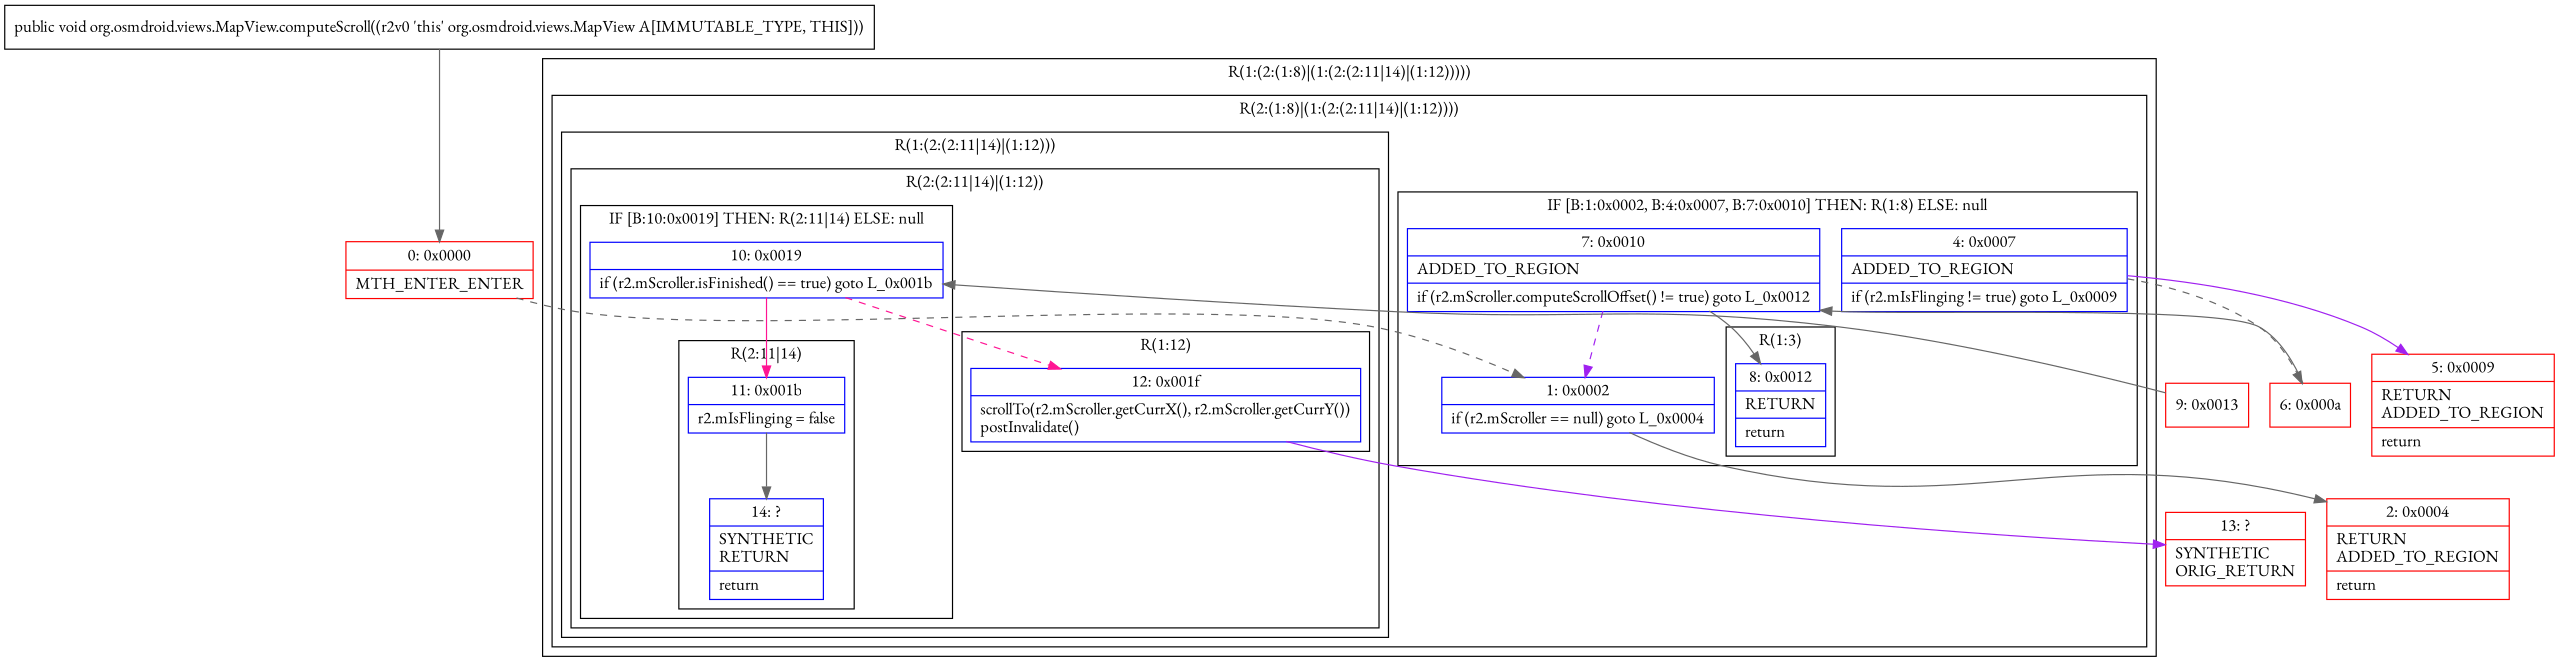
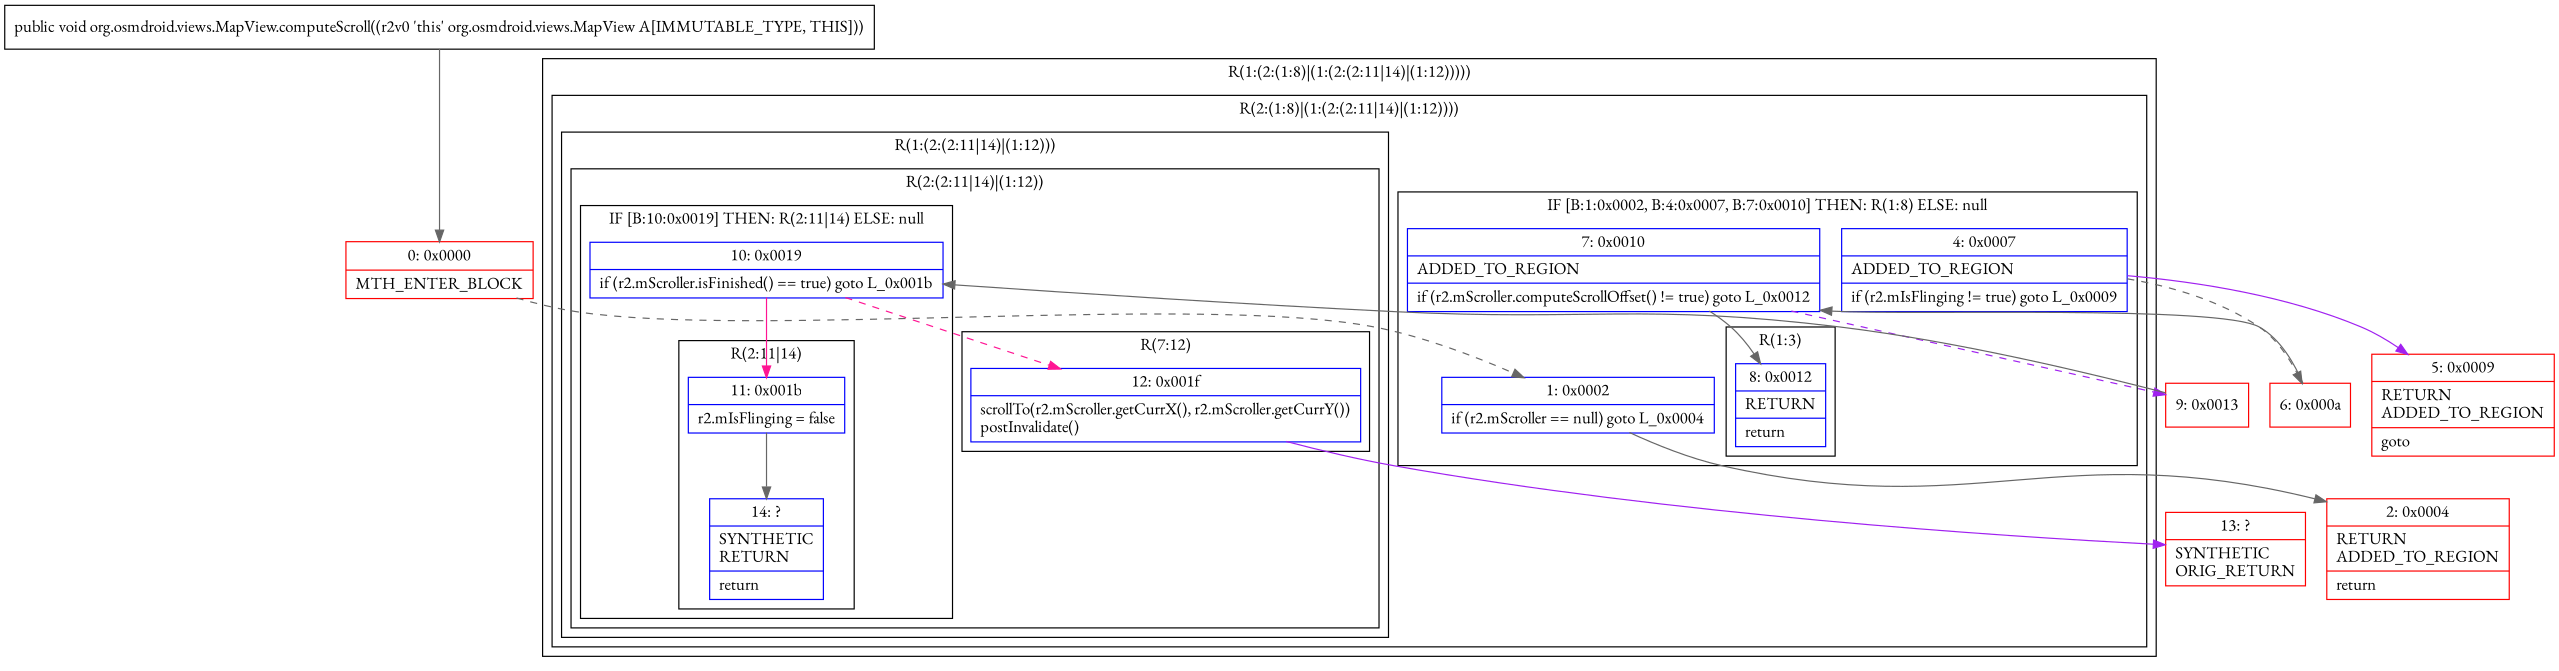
node "0: 0x0000": text "MTH_ENTER_ENTER" -> "MTH_ENTER_BLOCK"
edge "7: 0x0010" -> "1: 0x0002": now "7: 0x0010" -> "9: 0x0013"
cluster "R(1:12)": label "R(1:12)" -> "R(7:12)"
node "5: 0x0009": text "return" -> "goto"
